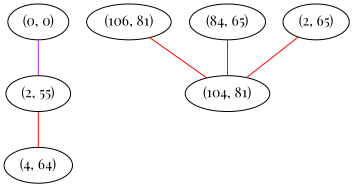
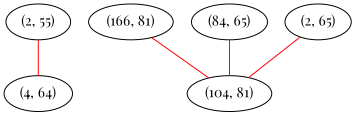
node "(0, 0)": removed
node "(106, 81)": label "(106, 81)" -> "(166, 81)"
